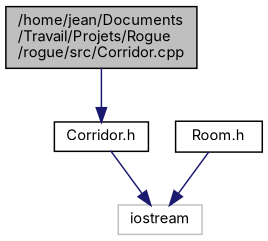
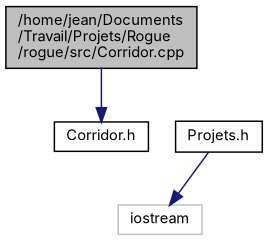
node "Room.h": label "Room.h" -> "Projets.h"
edge "Corridor.h" -> "iostream": removed
